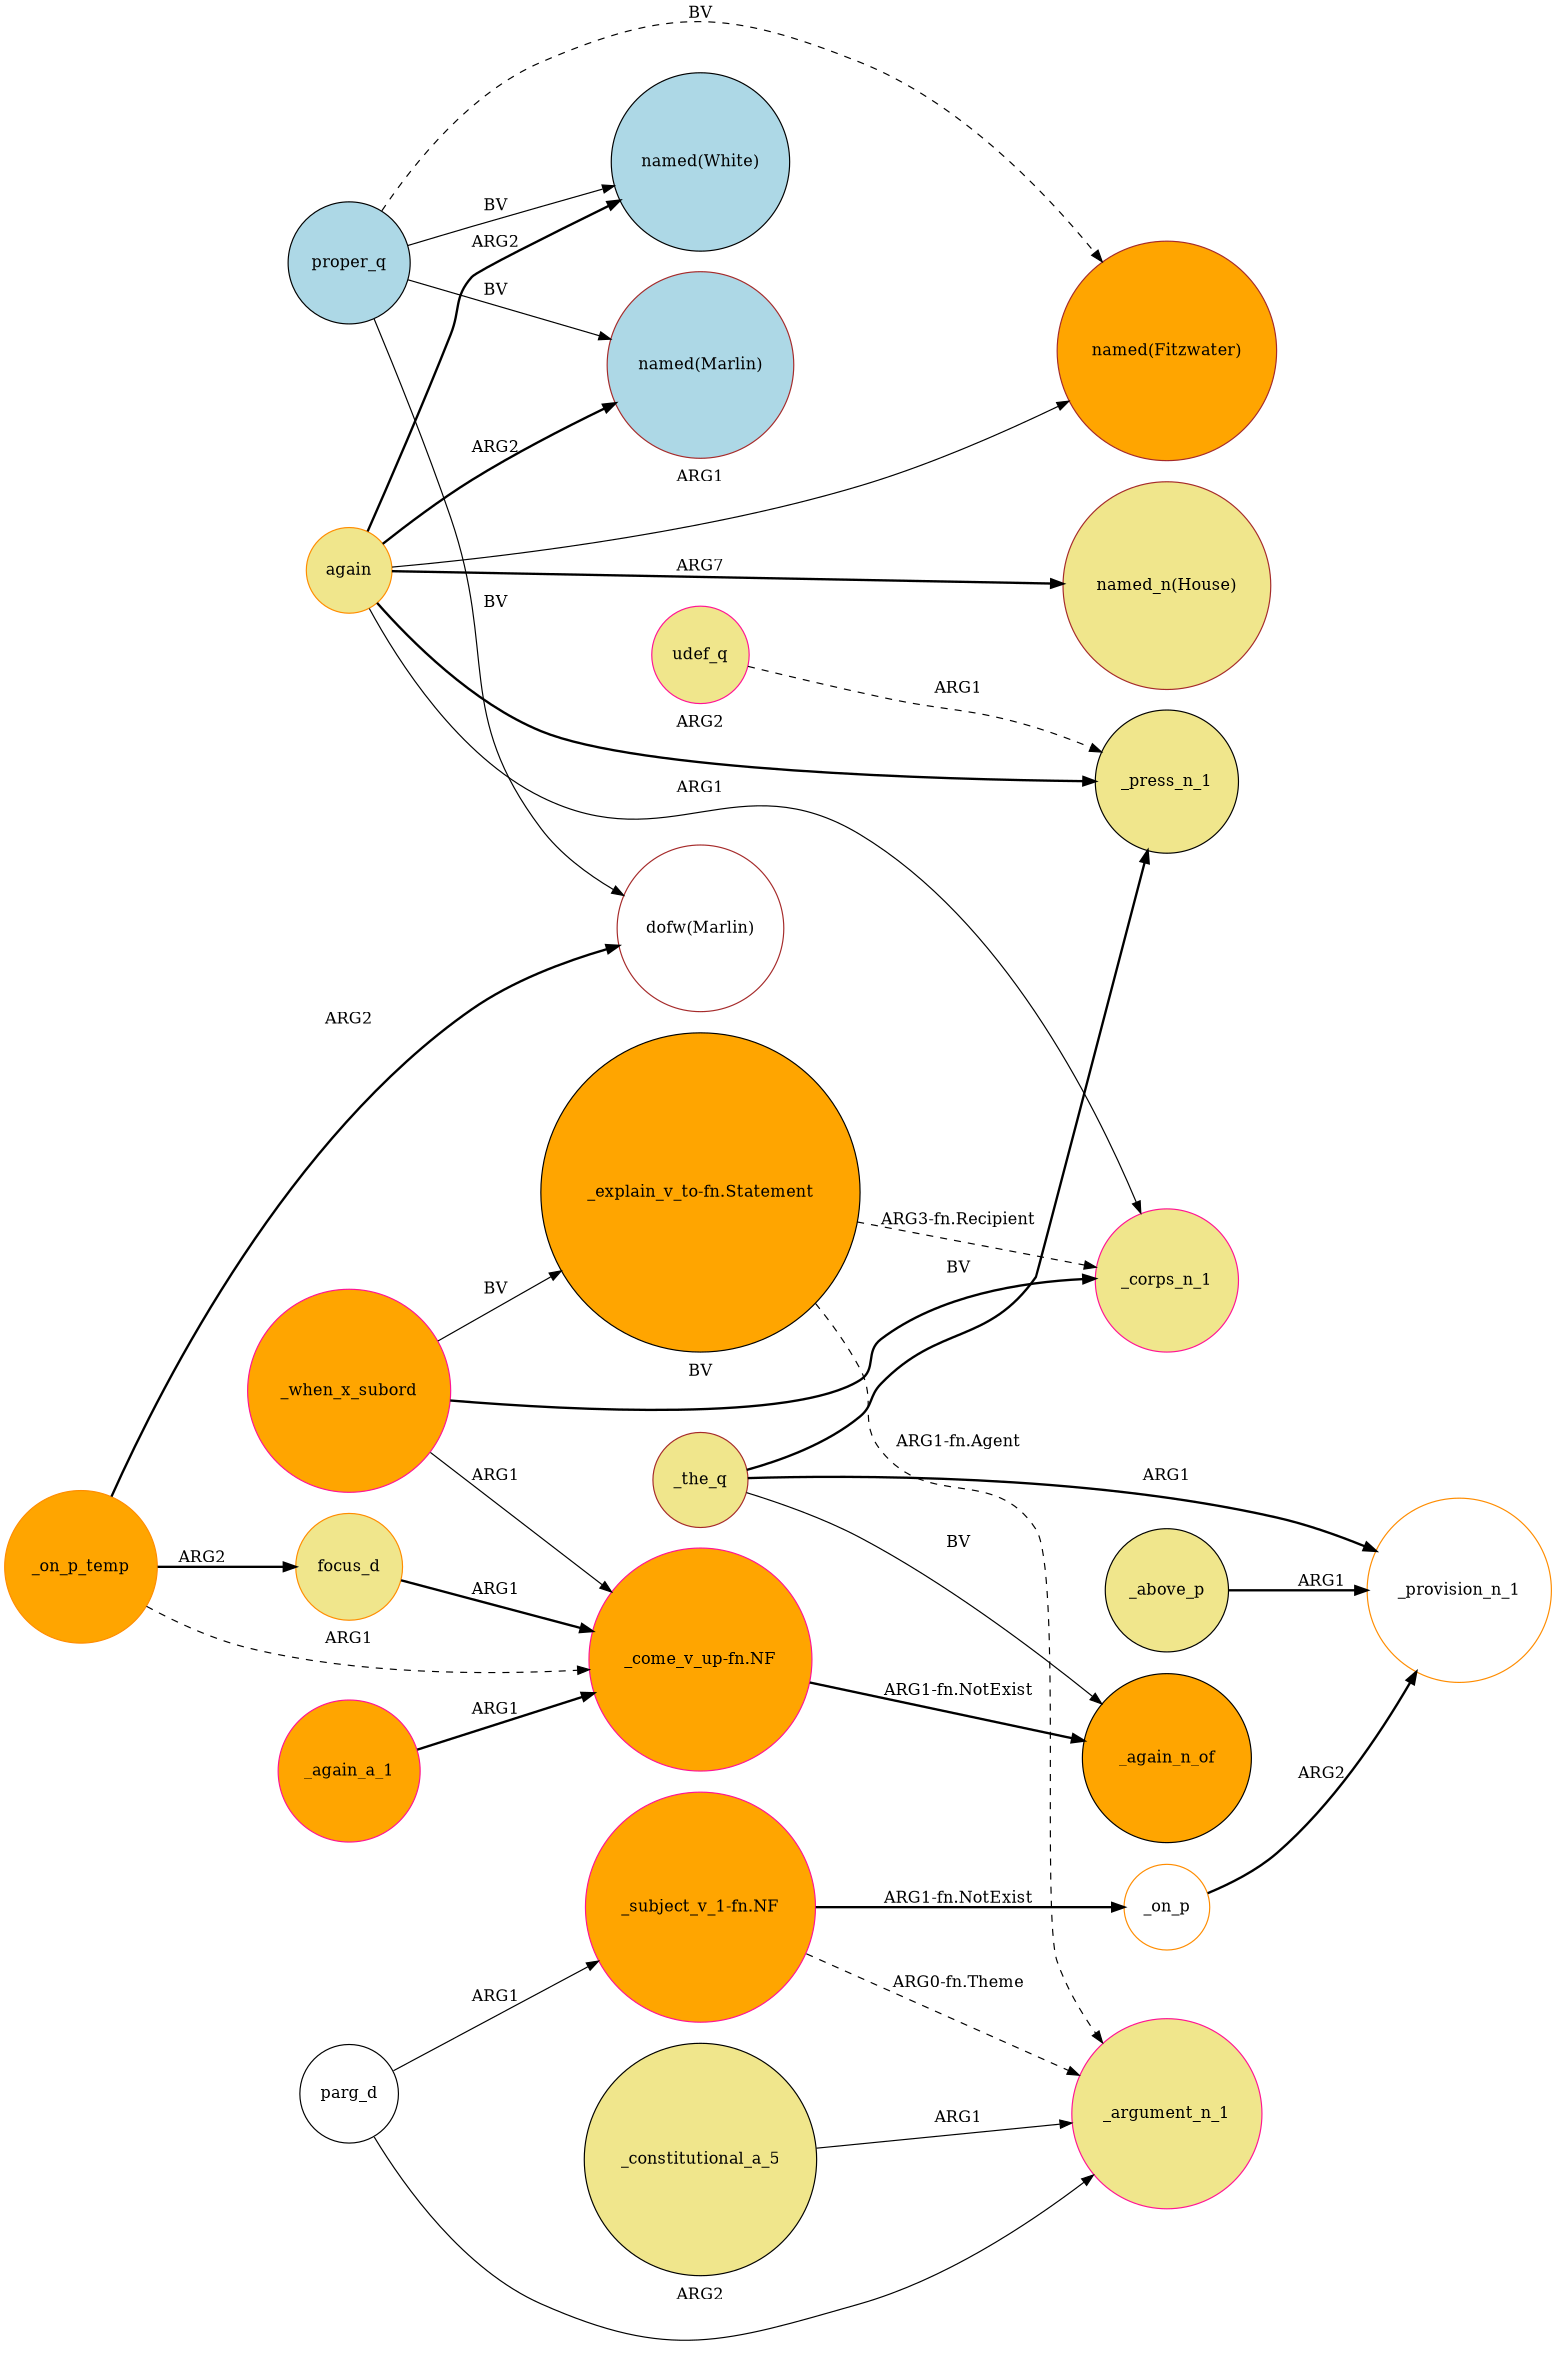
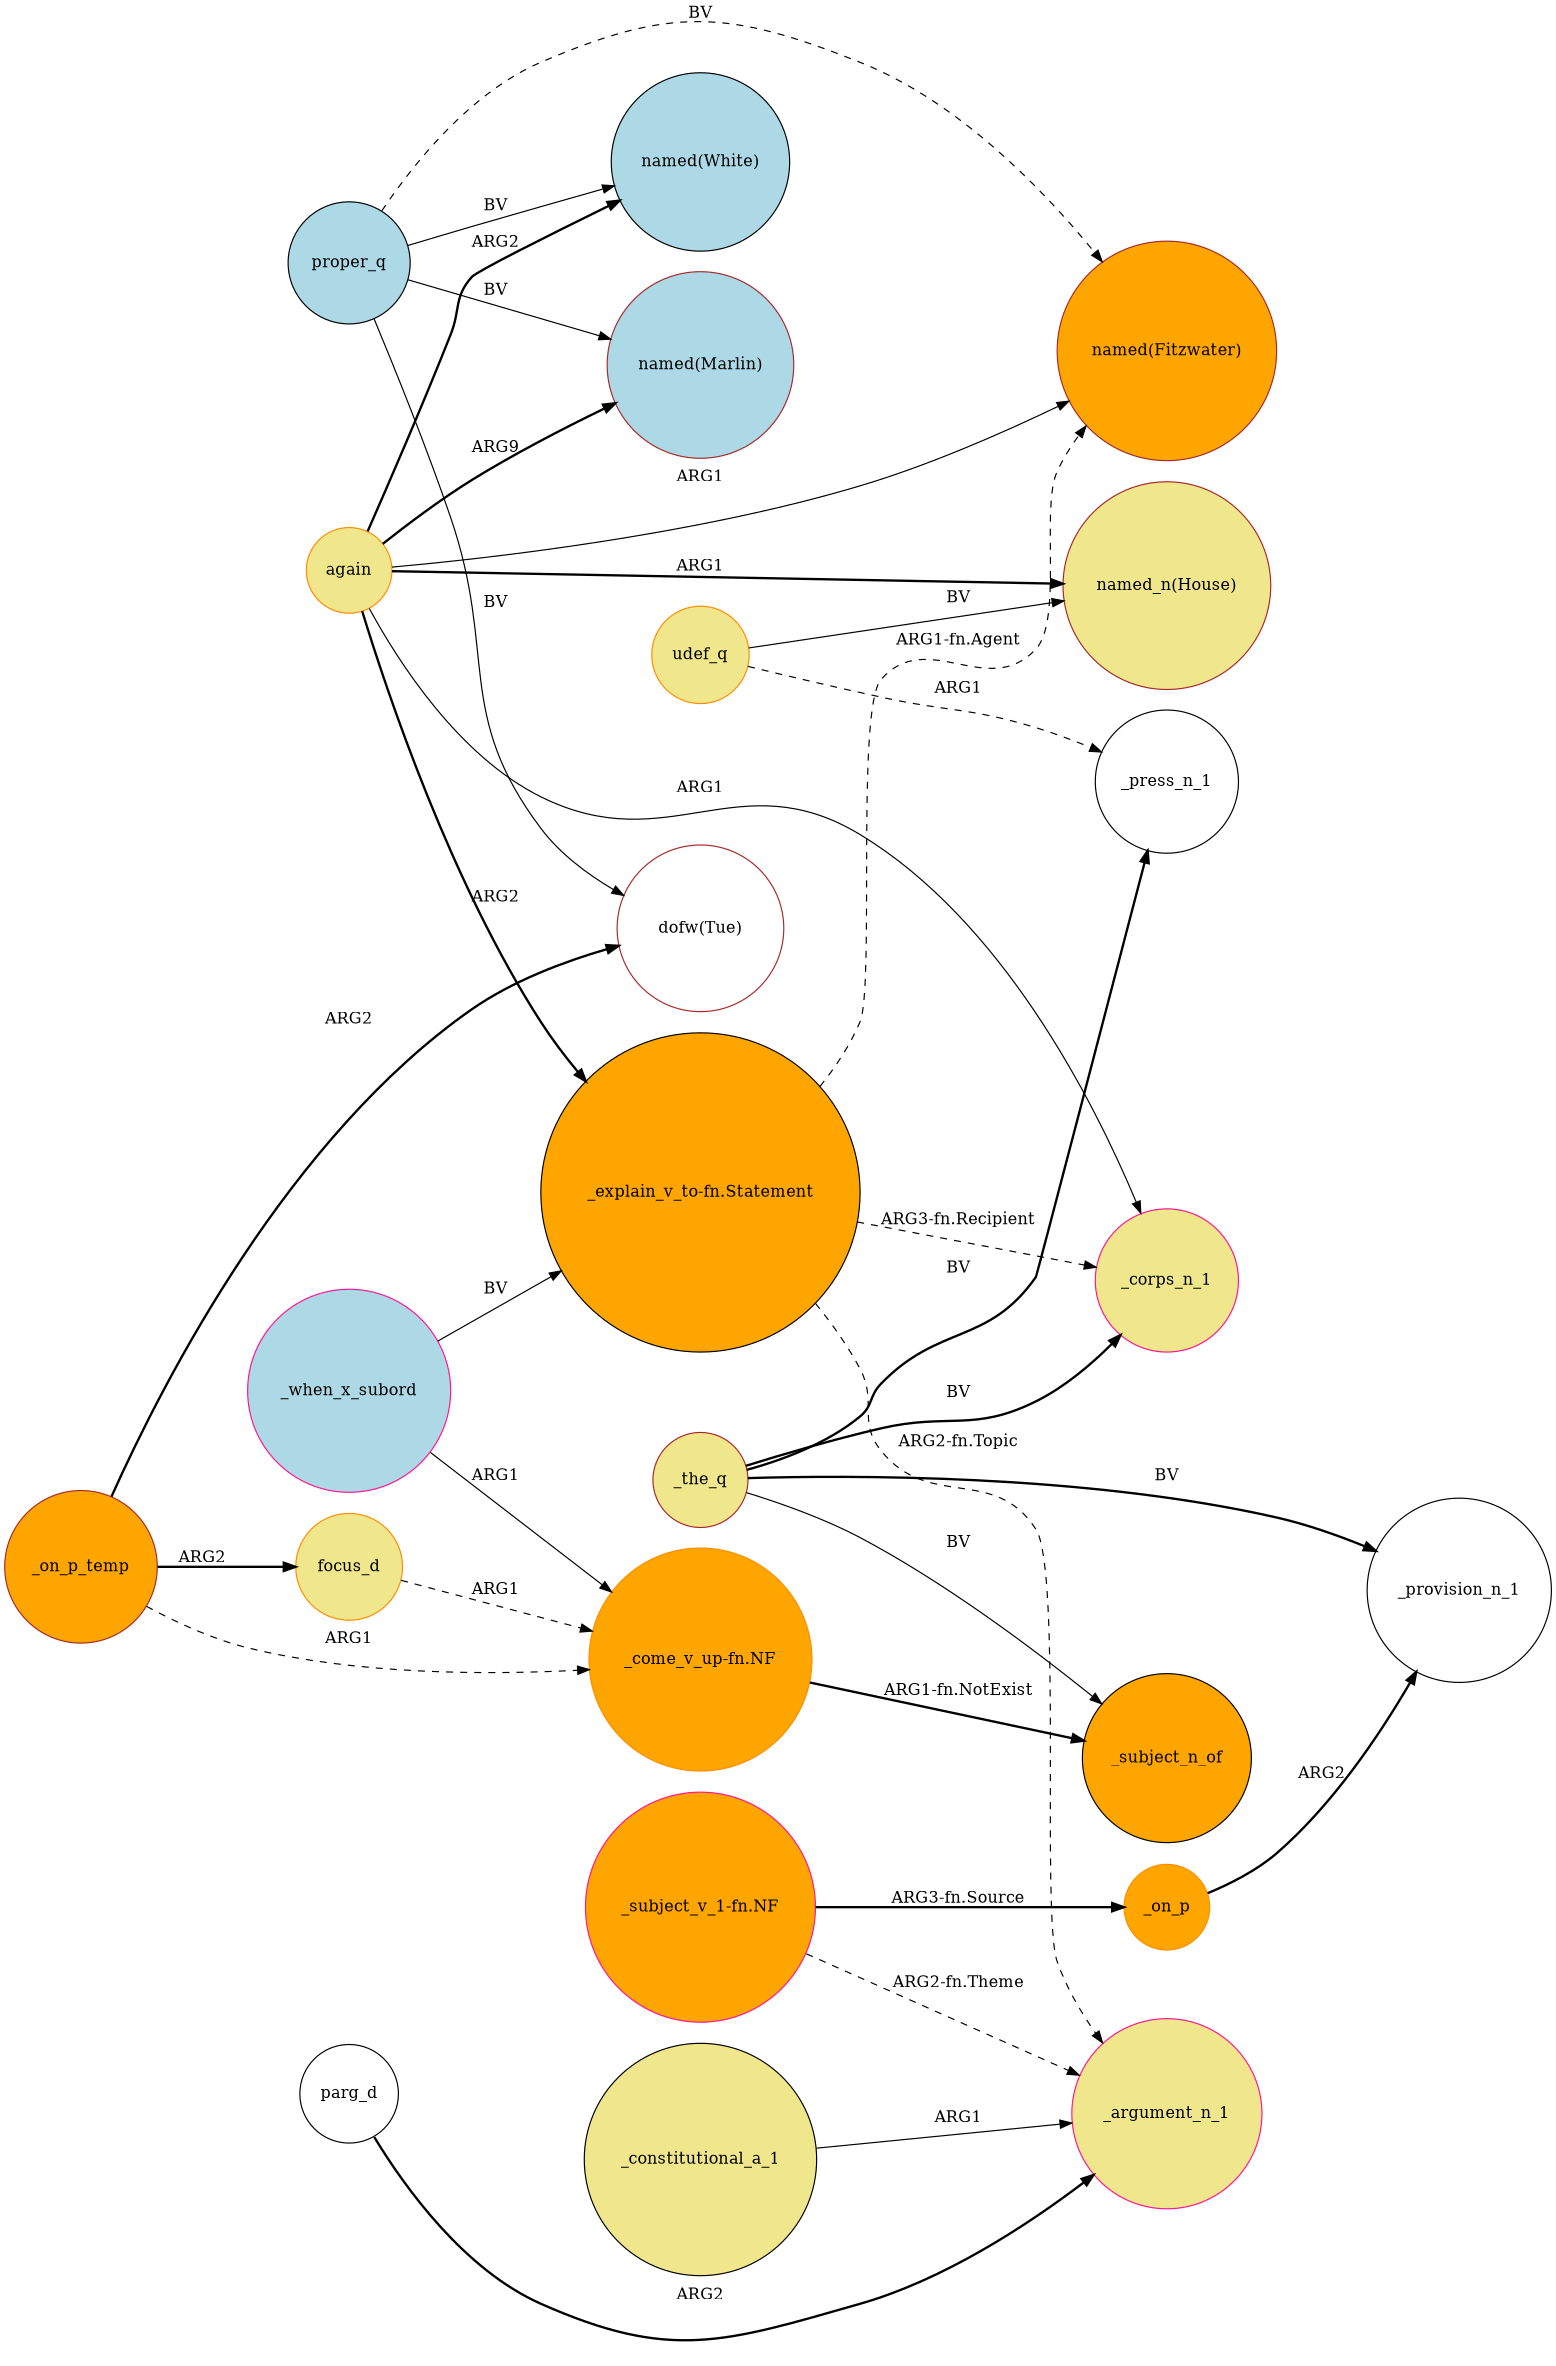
edge "again" -> "named(Marlin)": label "ARG2" -> "ARG9"
edge "again" -> "named_n(House)": label "ARG7" -> "ARG1"
edge "udef_q" -> "named_n(House)": added, label "BV"
node "udef_q": color deeppink -> darkorange
edge "_explain_v_to-fn.Statement" -> "named(Fitzwater)": added, label "ARG1-fn.Agent"
edge "again" -> "_press_n_1": now "again" -> "_explain_v_to-fn.Statement"
node "_press_n_1": fillcolor khaki -> white
node "dofw(Marlin)": label "dofw(Marlin)" -> "dofw(Tue)"
node "_when_x_subord": fillcolor orange -> lightblue
edge "_when_x_subord" -> "_corps_n_1": now "_the_q" -> "_corps_n_1"
edge "_explain_v_to-fn.Statement" -> "_argument_n_1": label "ARG1-fn.Agent" -> "ARG2-fn.Topic"
edge "_the_q" -> "_provision_n_1": label "ARG1" -> "BV"
node "_on_p_temp": color darkorange -> brown
node "_above_p": removed
node "_provision_n_1": color darkorange -> black
edge "focus_d" -> "_come_v_up-fn.NF": style bold -> dashed
node "_come_v_up-fn.NF": color deeppink -> darkorange
node "_again_n_of": label "_again_n_of" -> "_subject_n_of"
node "_again_a_1": removed
edge "_subject_v_1-fn.NF" -> "_on_p": label "ARG1-fn.NotExist" -> "ARG3-fn.Source"
node "_on_p": fillcolor white -> orange
edge "_subject_v_1-fn.NF" -> "_argument_n_1": label "ARG0-fn.Theme" -> "ARG2-fn.Theme"
edge "parg_d" -> "_subject_v_1-fn.NF": removed, label "ARG1"
node "_constitutional_a_5": label "_constitutional_a_5" -> "_constitutional_a_1"
edge "parg_d" -> "_argument_n_1": style solid -> bold
